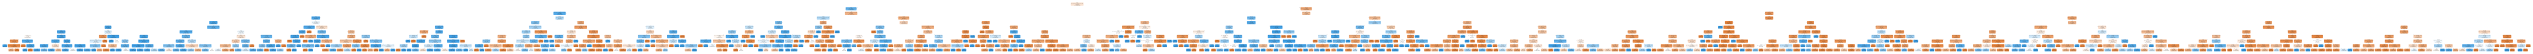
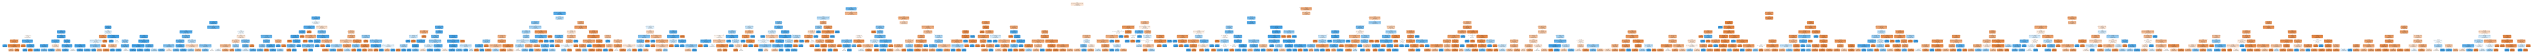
node "node #206 gini = 0.0 samples = 0.0% value = [0.0, 1.0]": fillcolor #e6f3fc -> #399de5
